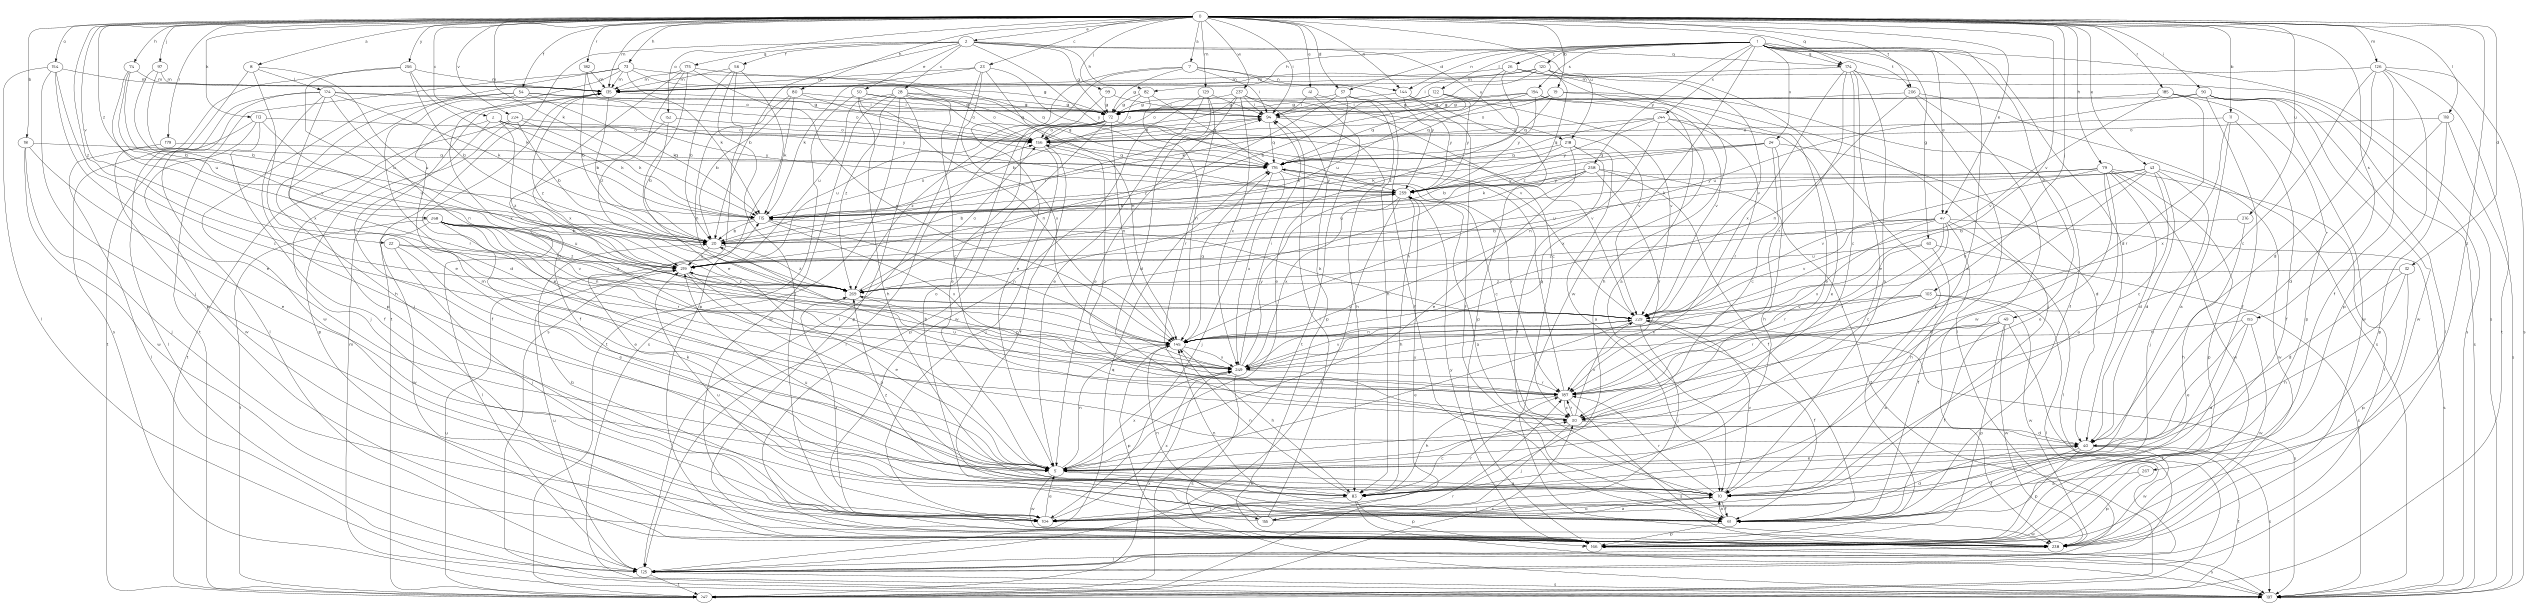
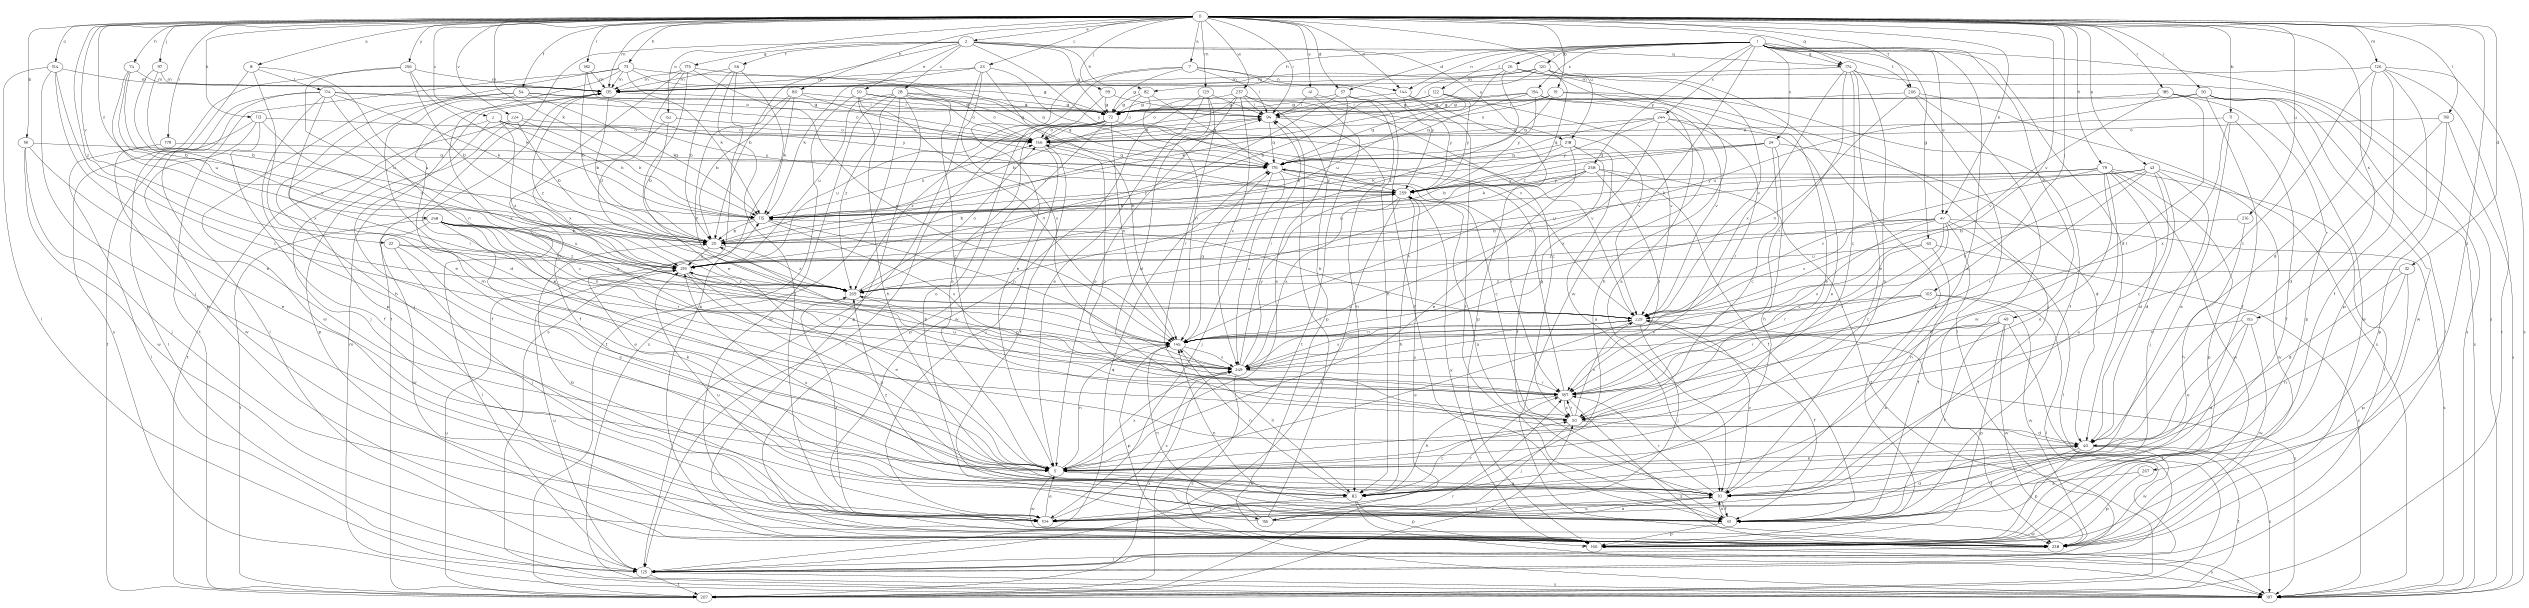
node "247": label "247" -> "207"
